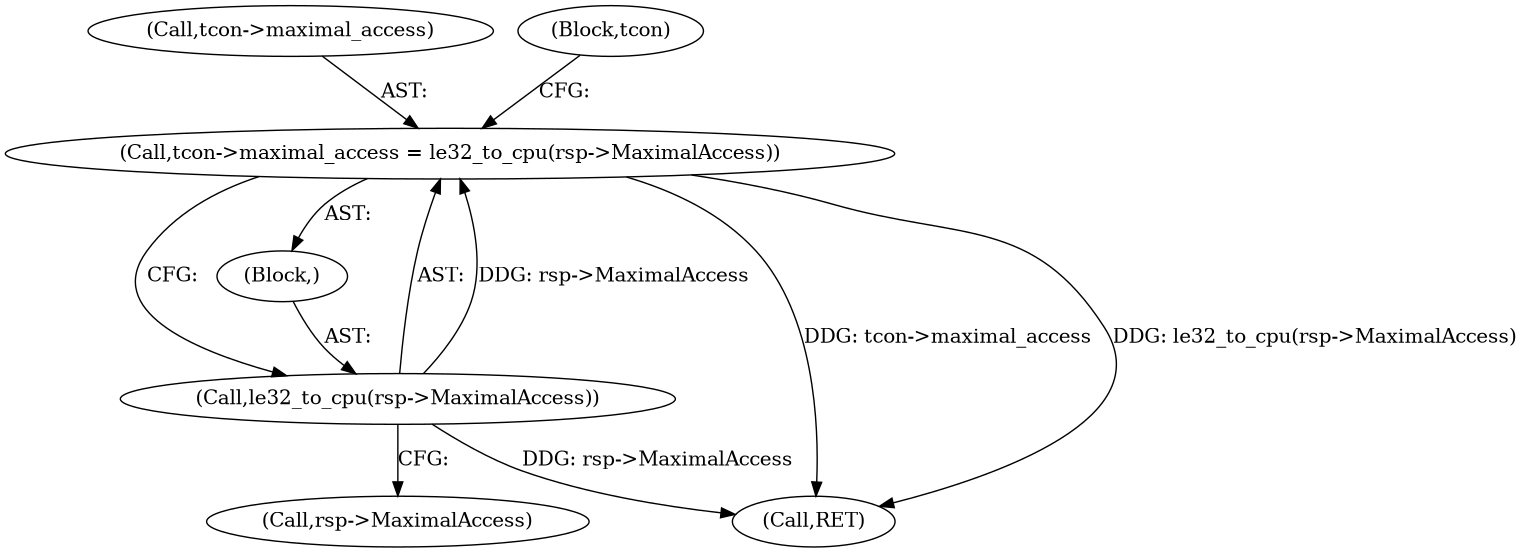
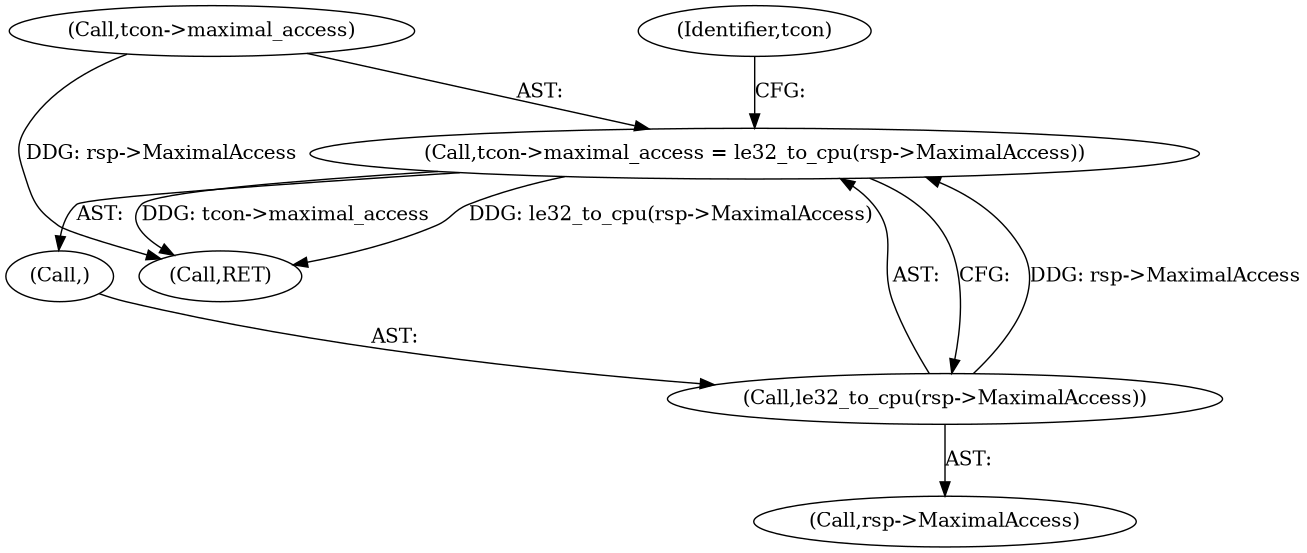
node "(Block,tcon)": label "(Block,tcon)" -> "(Identifier,tcon)"
node "(Block,)": label "(Block,)" -> "(Call,)"
edge "(Call,le32_to_cpu(rsp->MaximalAccess))" -> "(Call,rsp->MaximalAccess)": label "CFG: " -> "AST: "
edge "(Call,le32_to_cpu(rsp->MaximalAccess))" -> "(Call,RET)": now "(Call,tcon->maximal_access)" -> "(Call,RET)"
